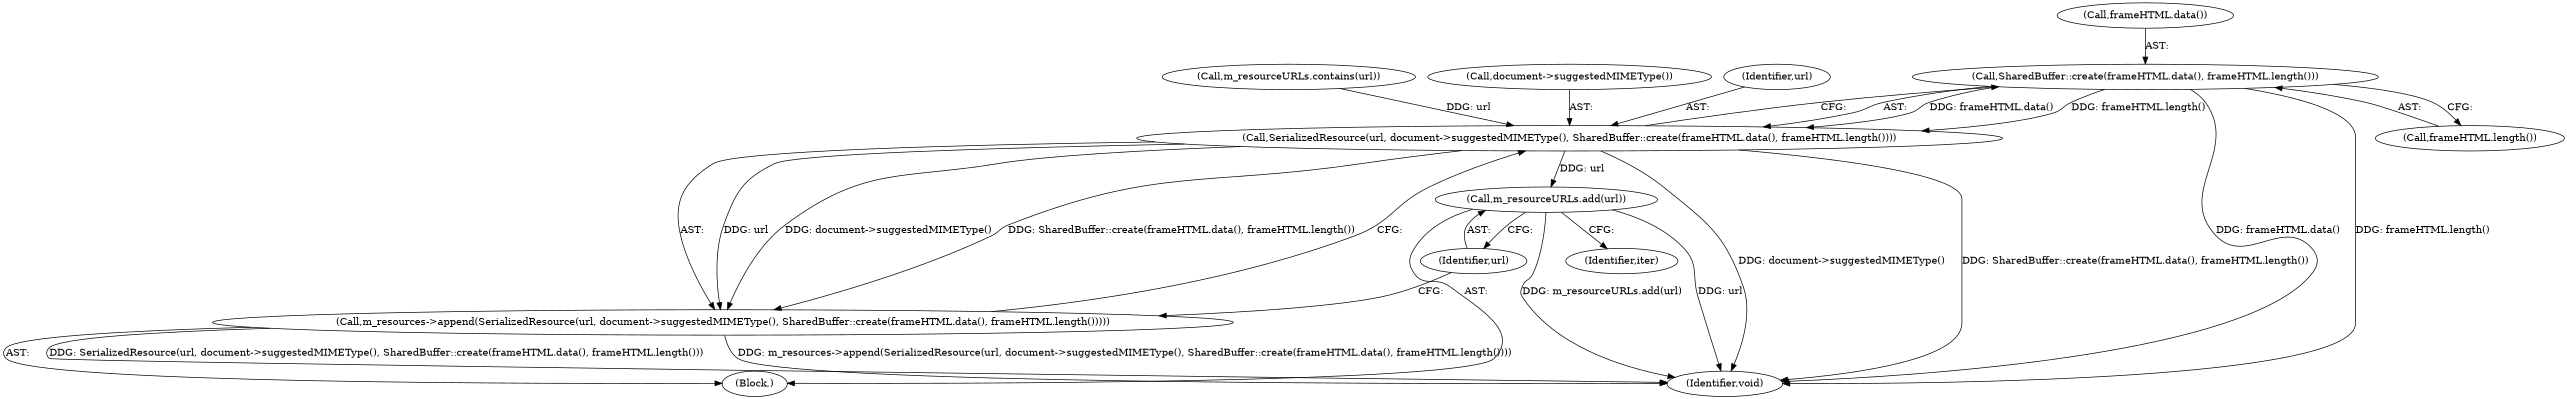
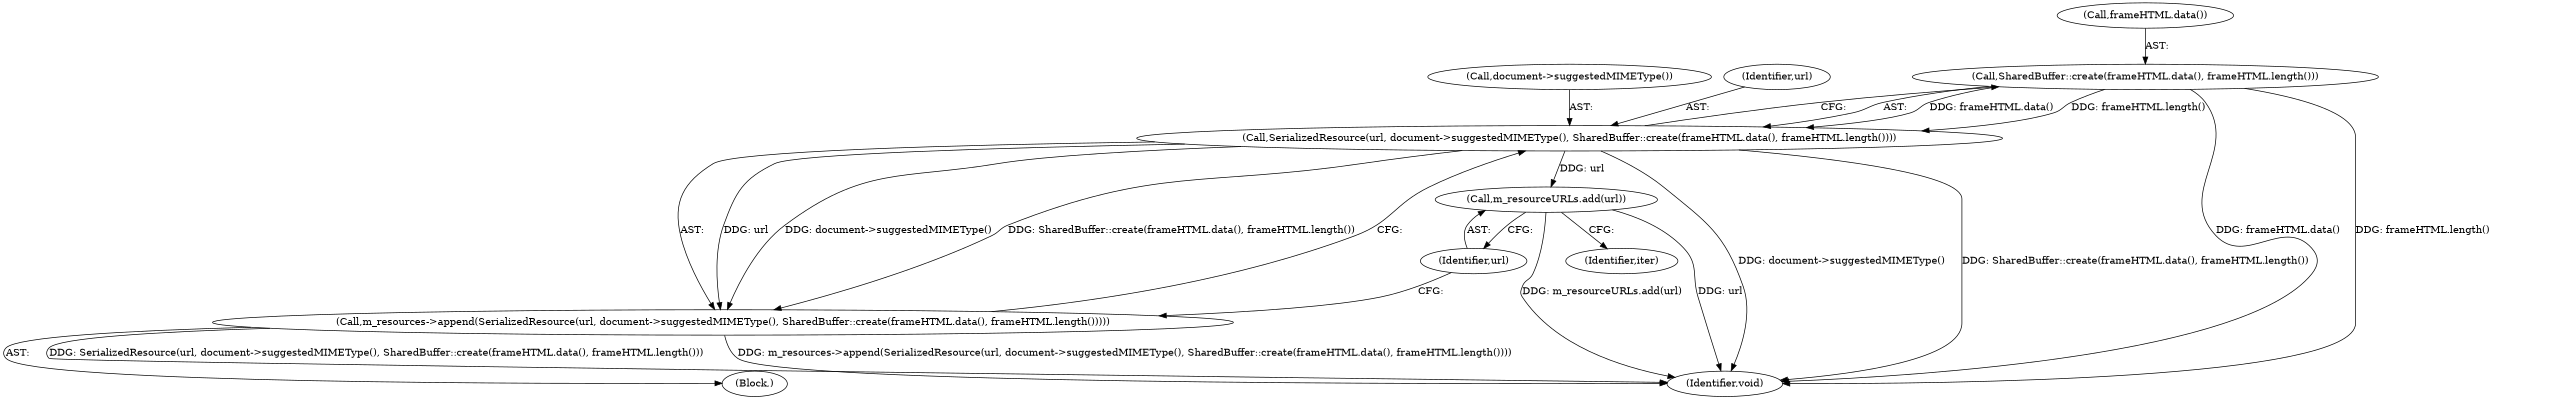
node "(Call,m_resourceURLs.contains(url))": removed
node "(Call,frameHTML.length())": removed
edge "(Call,m_resourceURLs.add(url))" -> "(Block,)": removed, label "AST:"
